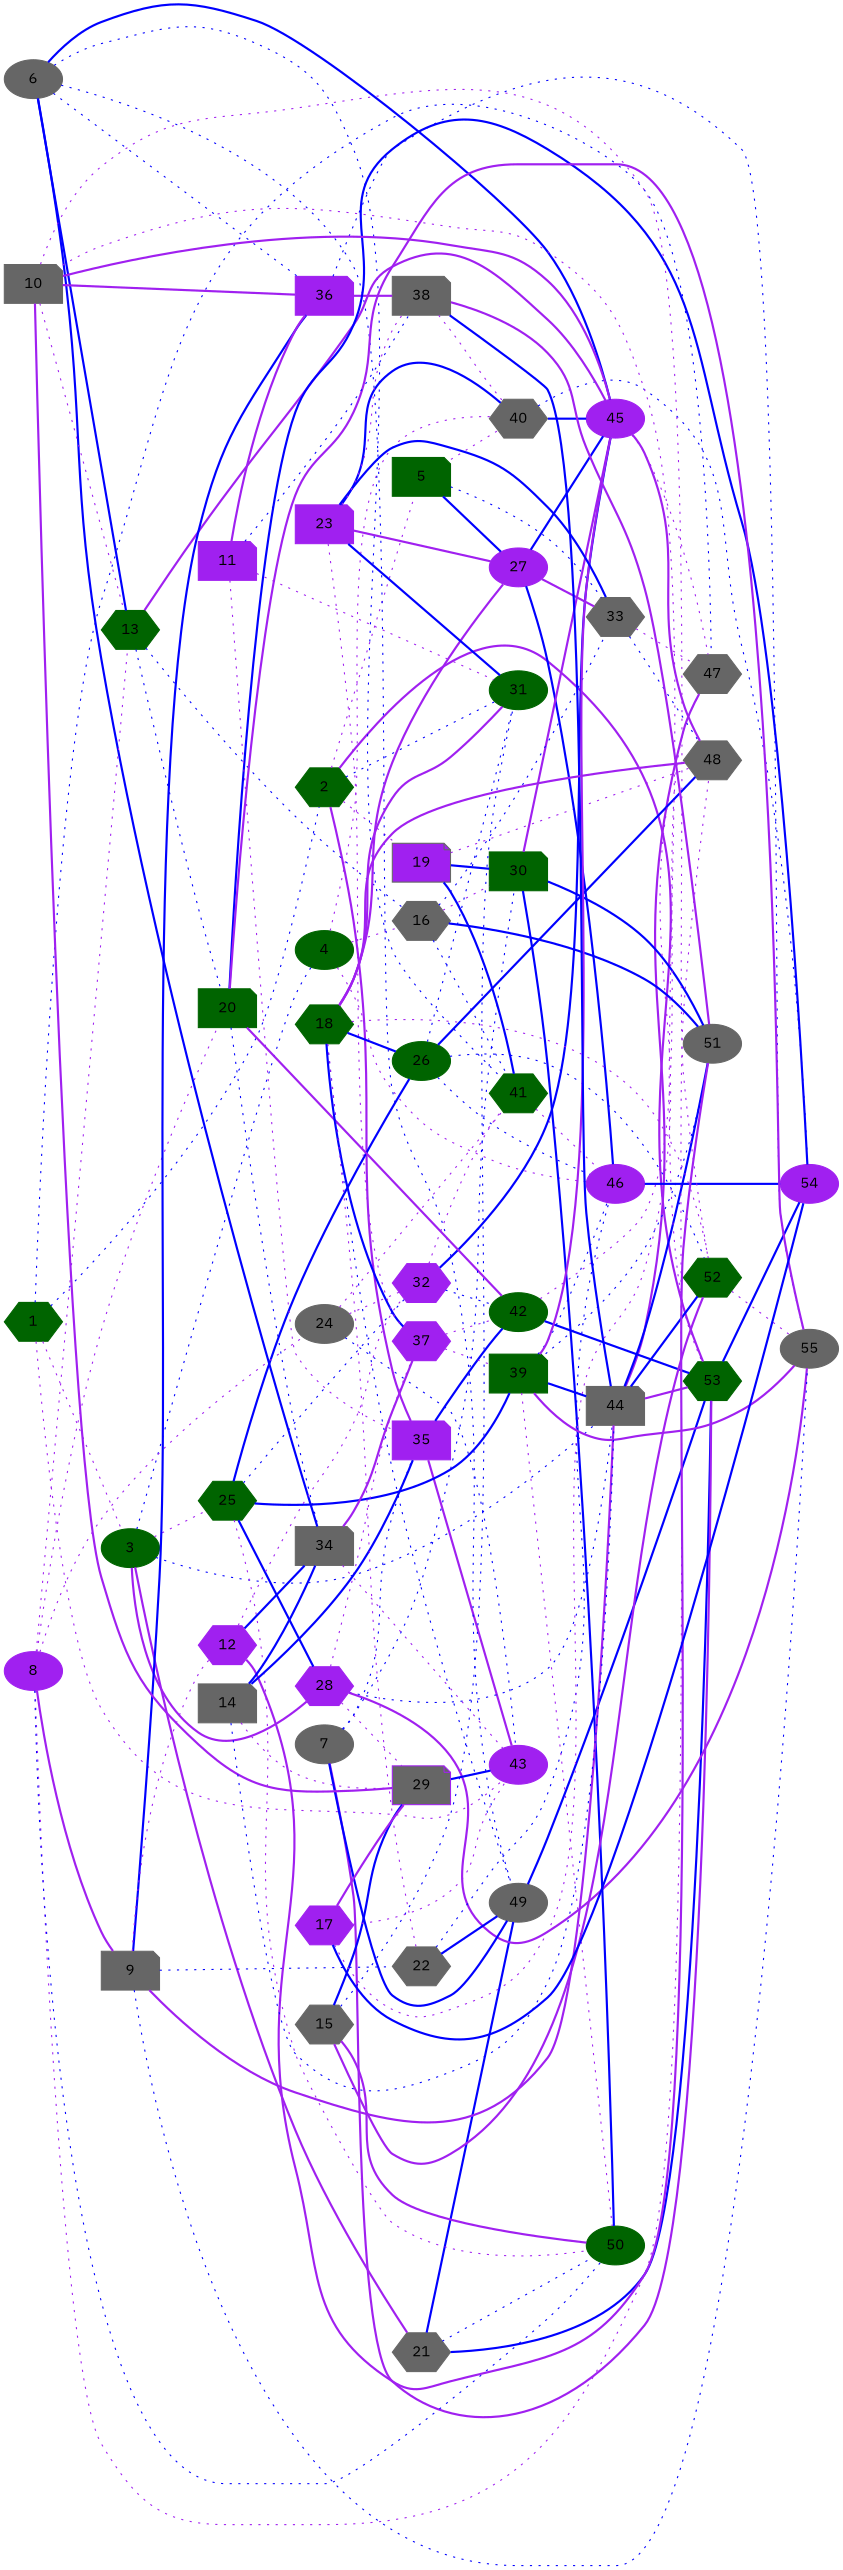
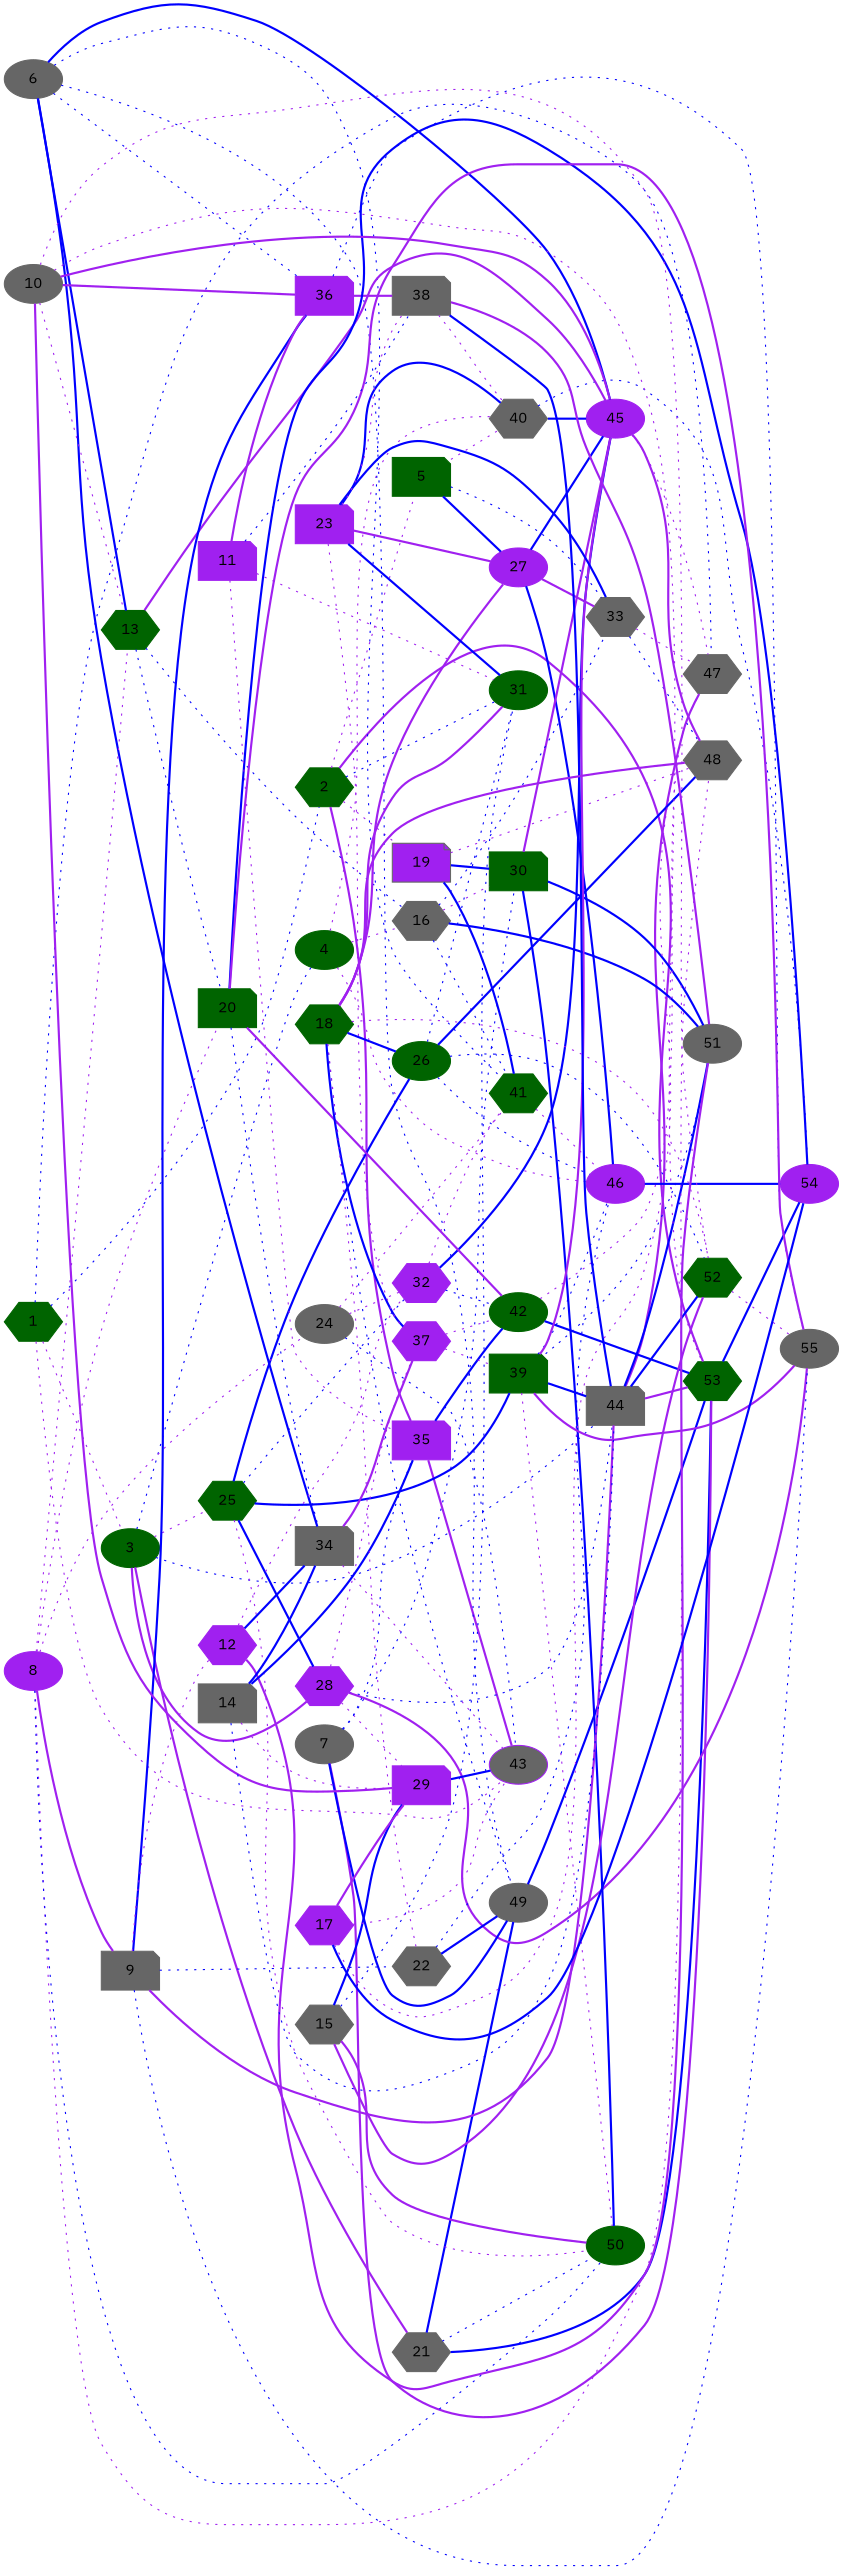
node "10": shape note -> ellipse
node "43": fillcolor purple -> gray40
node "29": fillcolor gray40 -> purple
